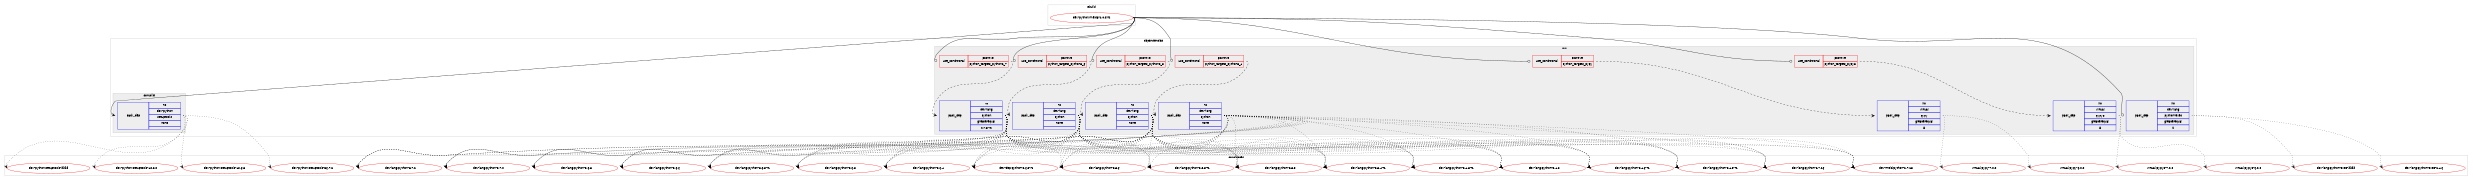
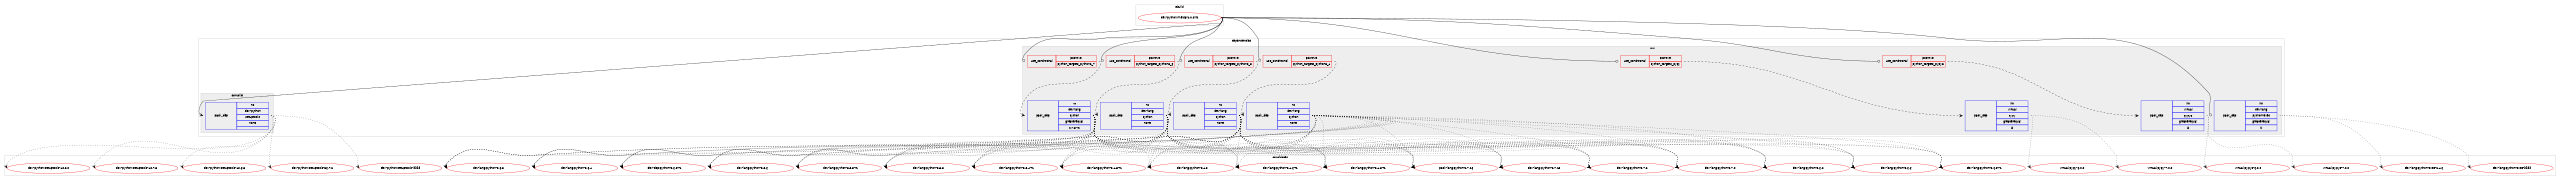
node "dev-python/setuptools-40.7.3": added
node "dev-lang/python-2.7.16": label "dev-lang/python-2.7.16" -> "pack-lang/python-2.7.16"
node "dev-meld/python-2.7.15": label "dev-meld/python-2.7.15" -> "dev-lang/python-2.7.15"
